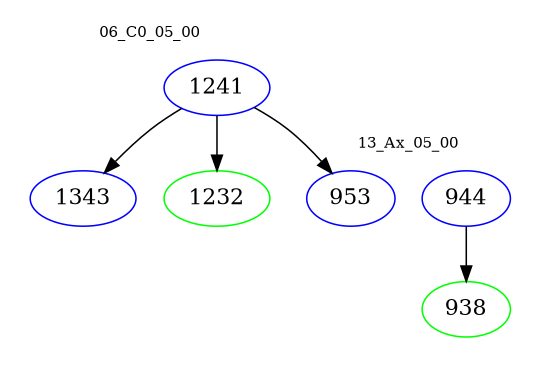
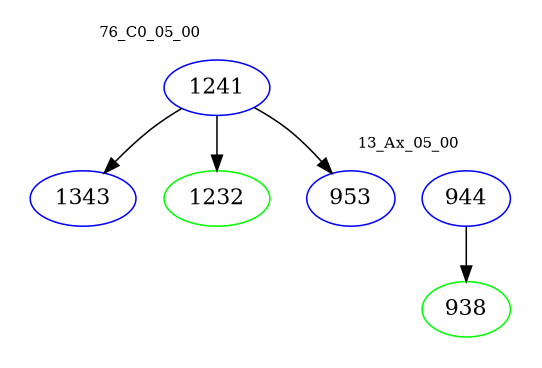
cluster "06_C0_05_00": label "06_C0_05_00" -> "76_C0_05_00"
